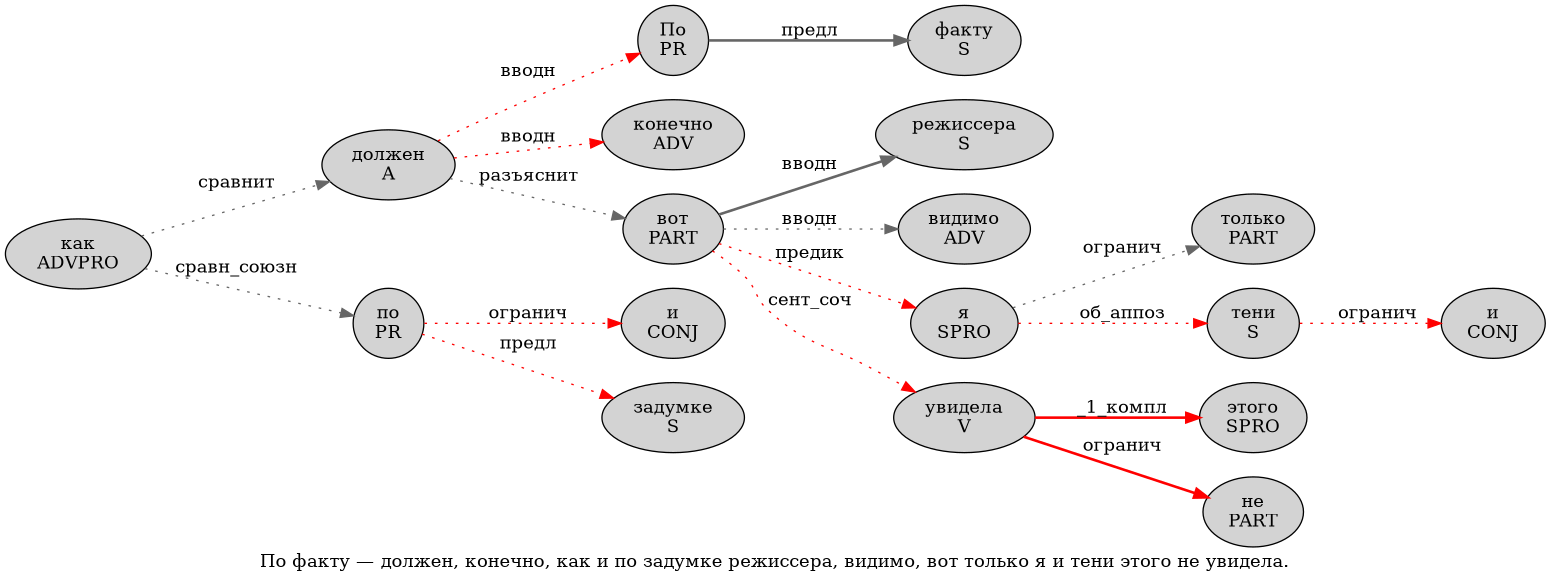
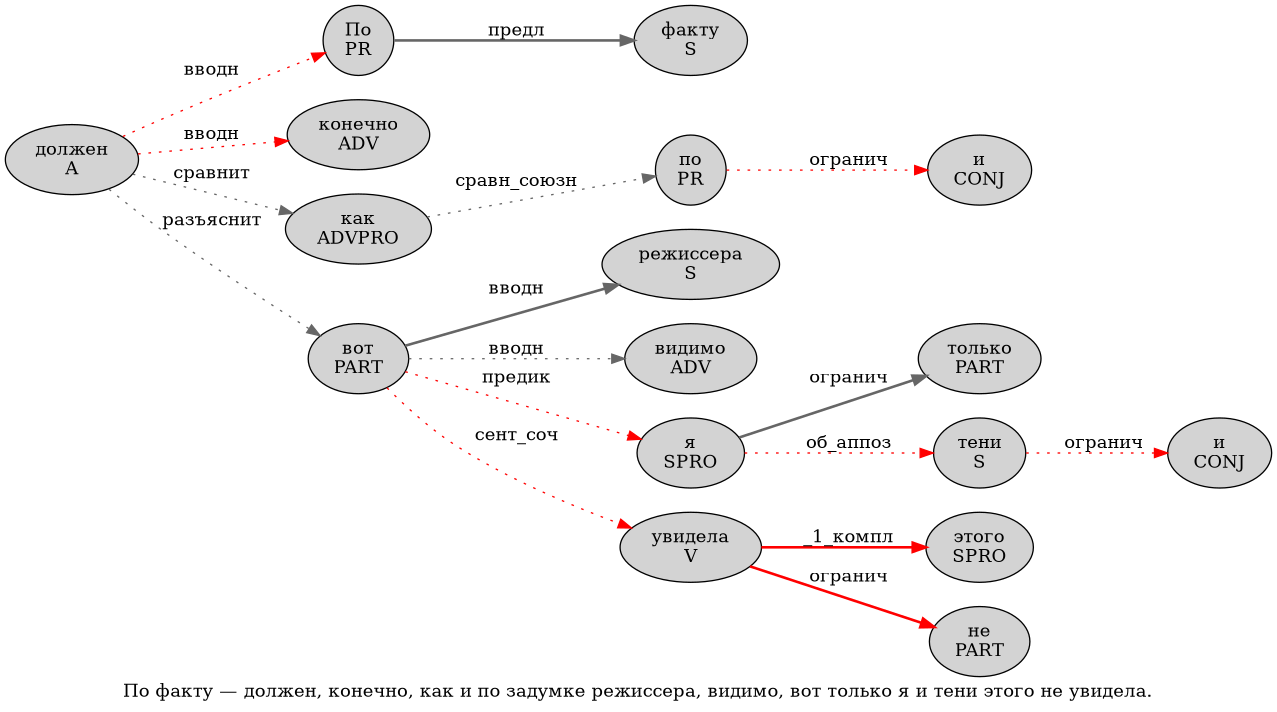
edge "как ADVPRO" -> "должен A": reversed
edge "я SPRO" -> "только PART": style dotted -> bold
node "задумке S": removed
